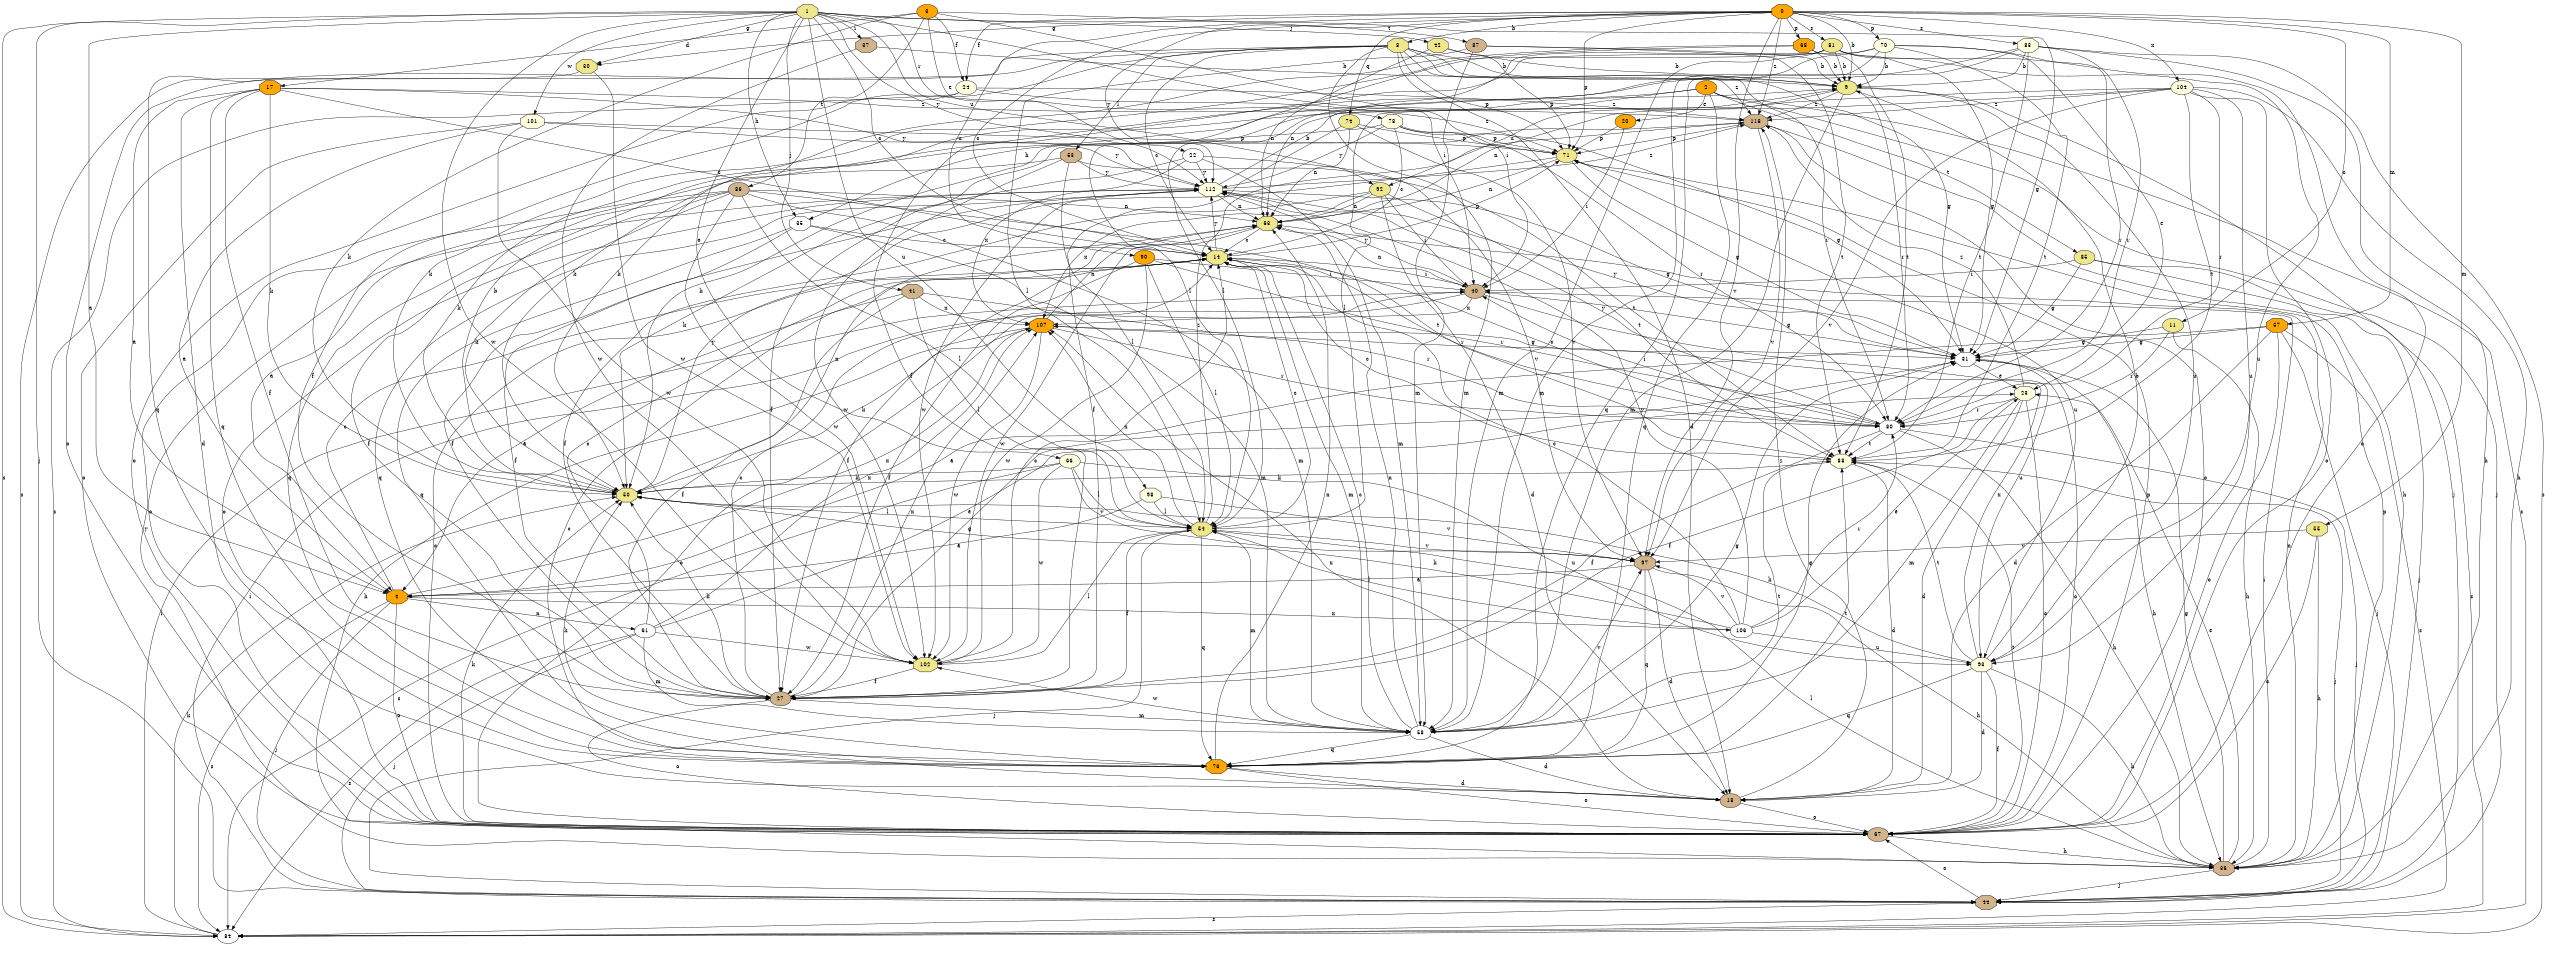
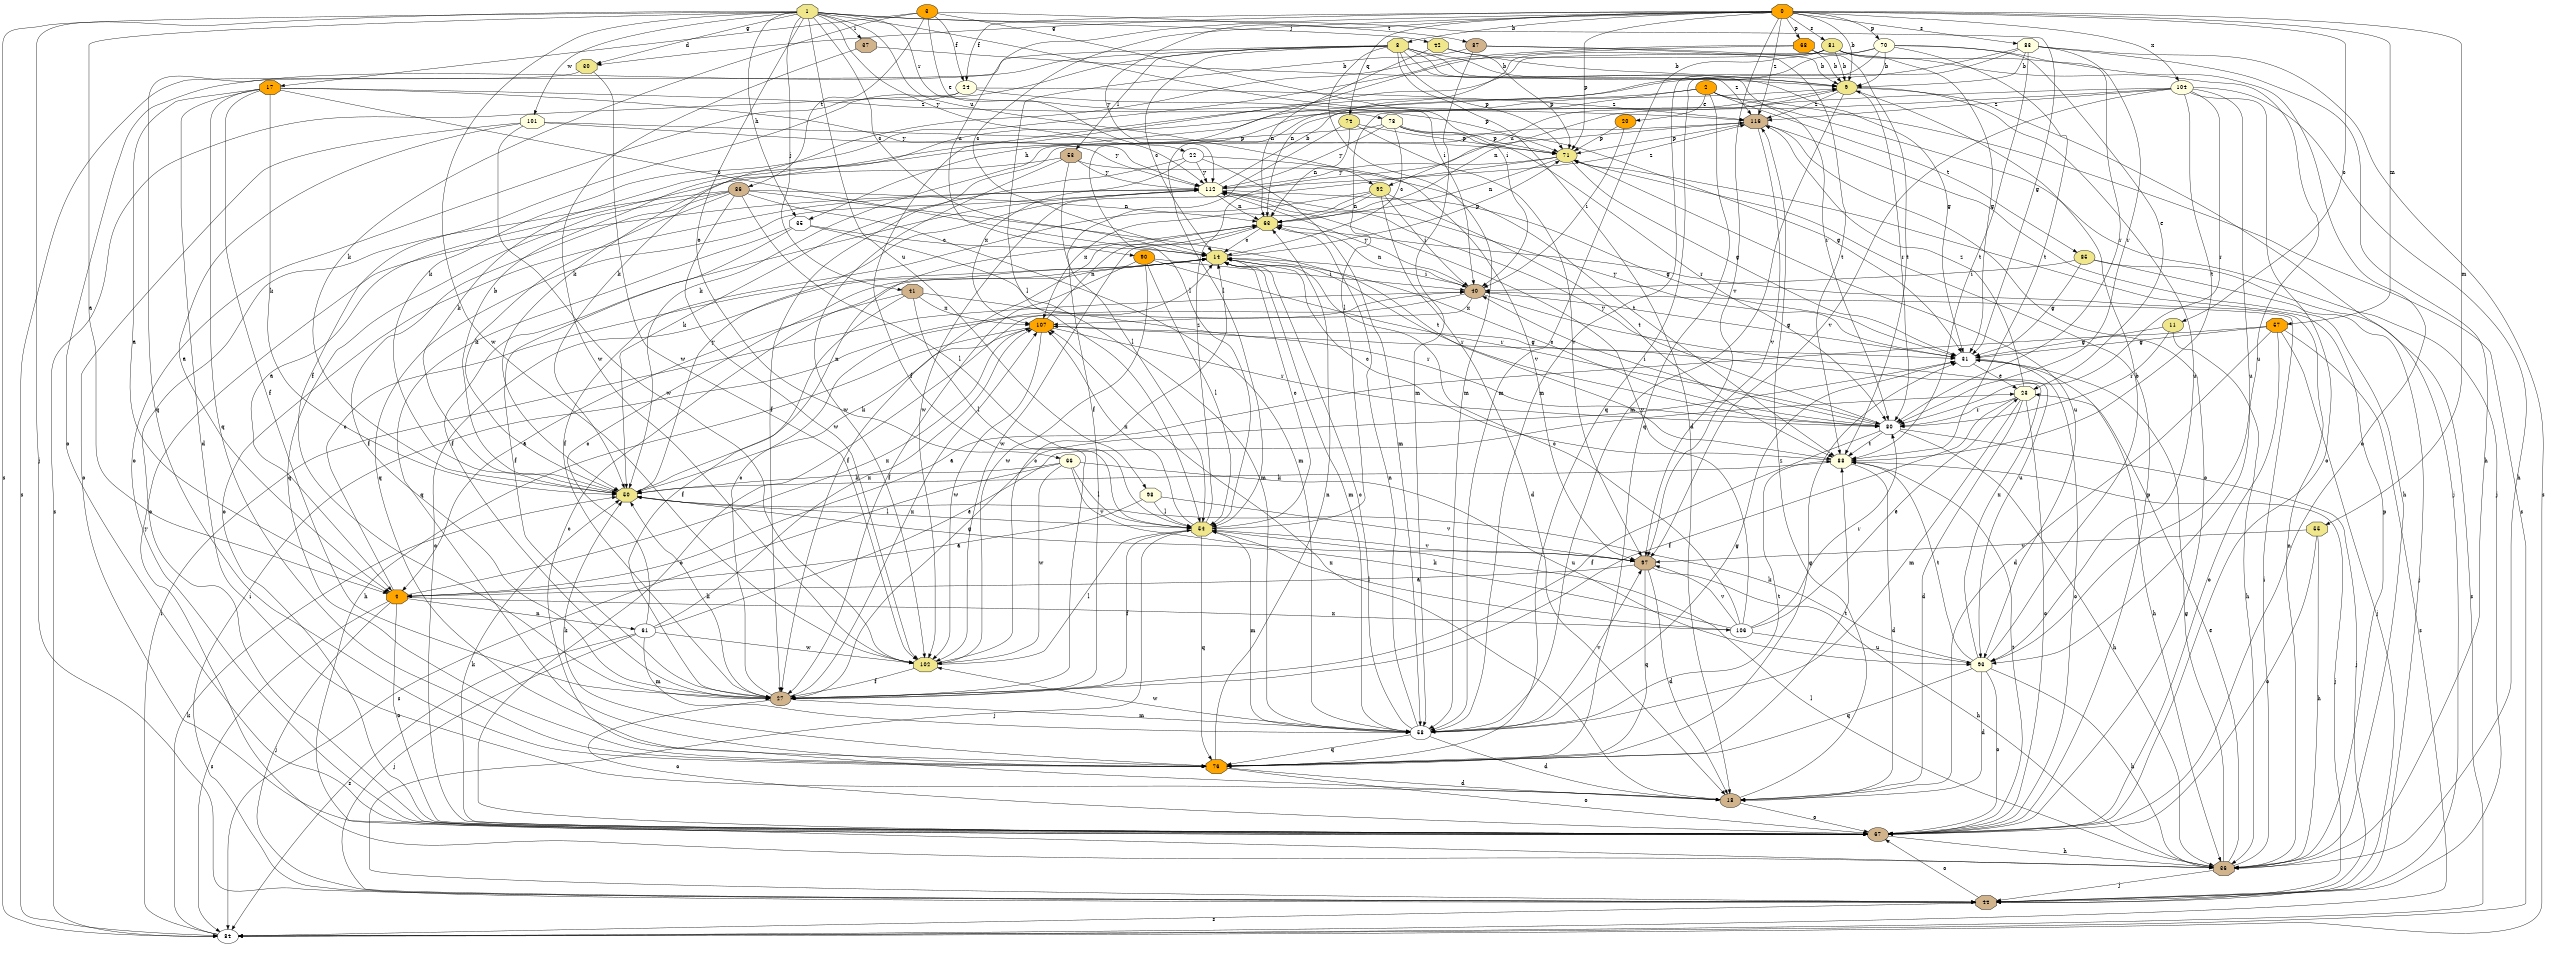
edge "24" -> "71": label "z" -> "p"
edge "14" -> "112": now "71" -> "112"
edge "93" -> "67": label "f" -> "o"
